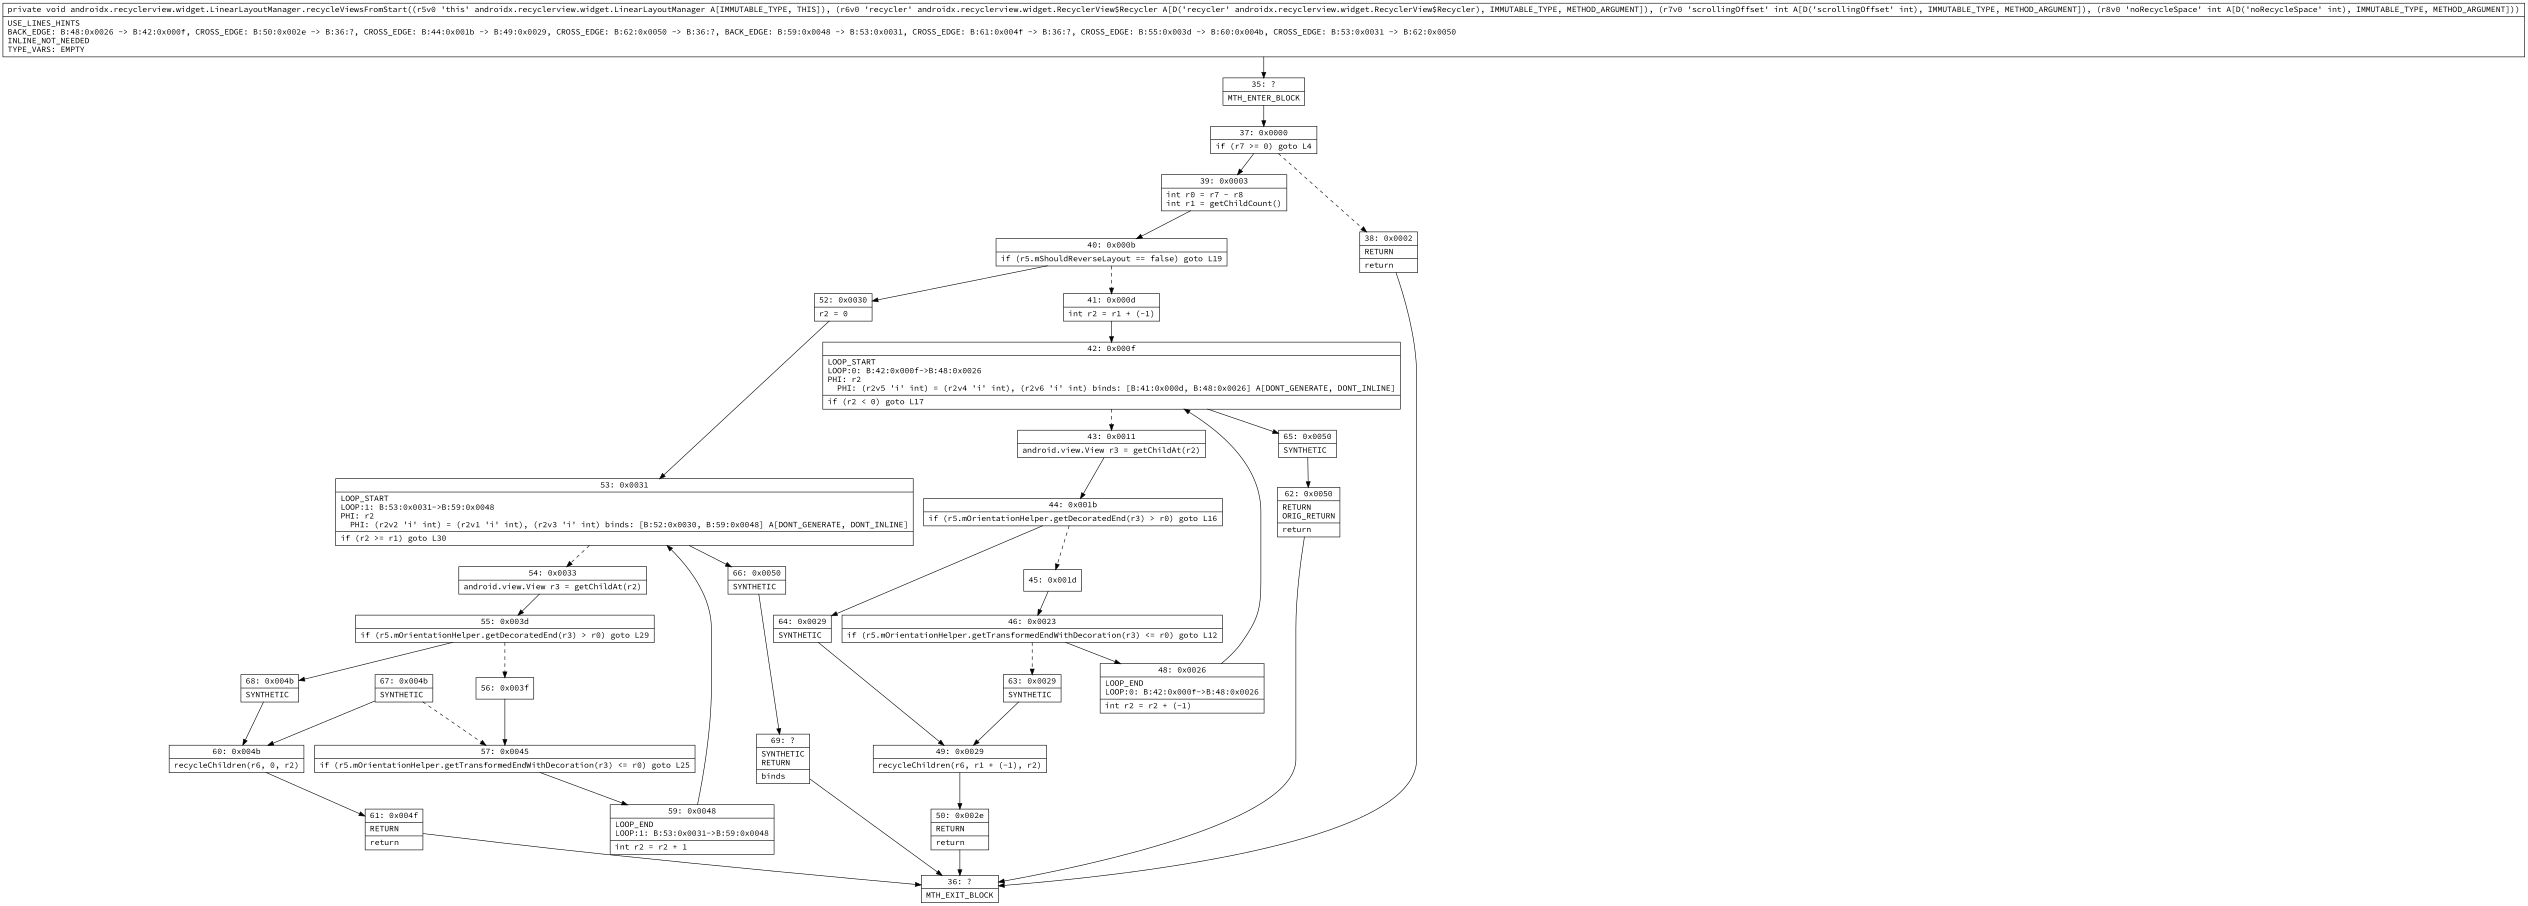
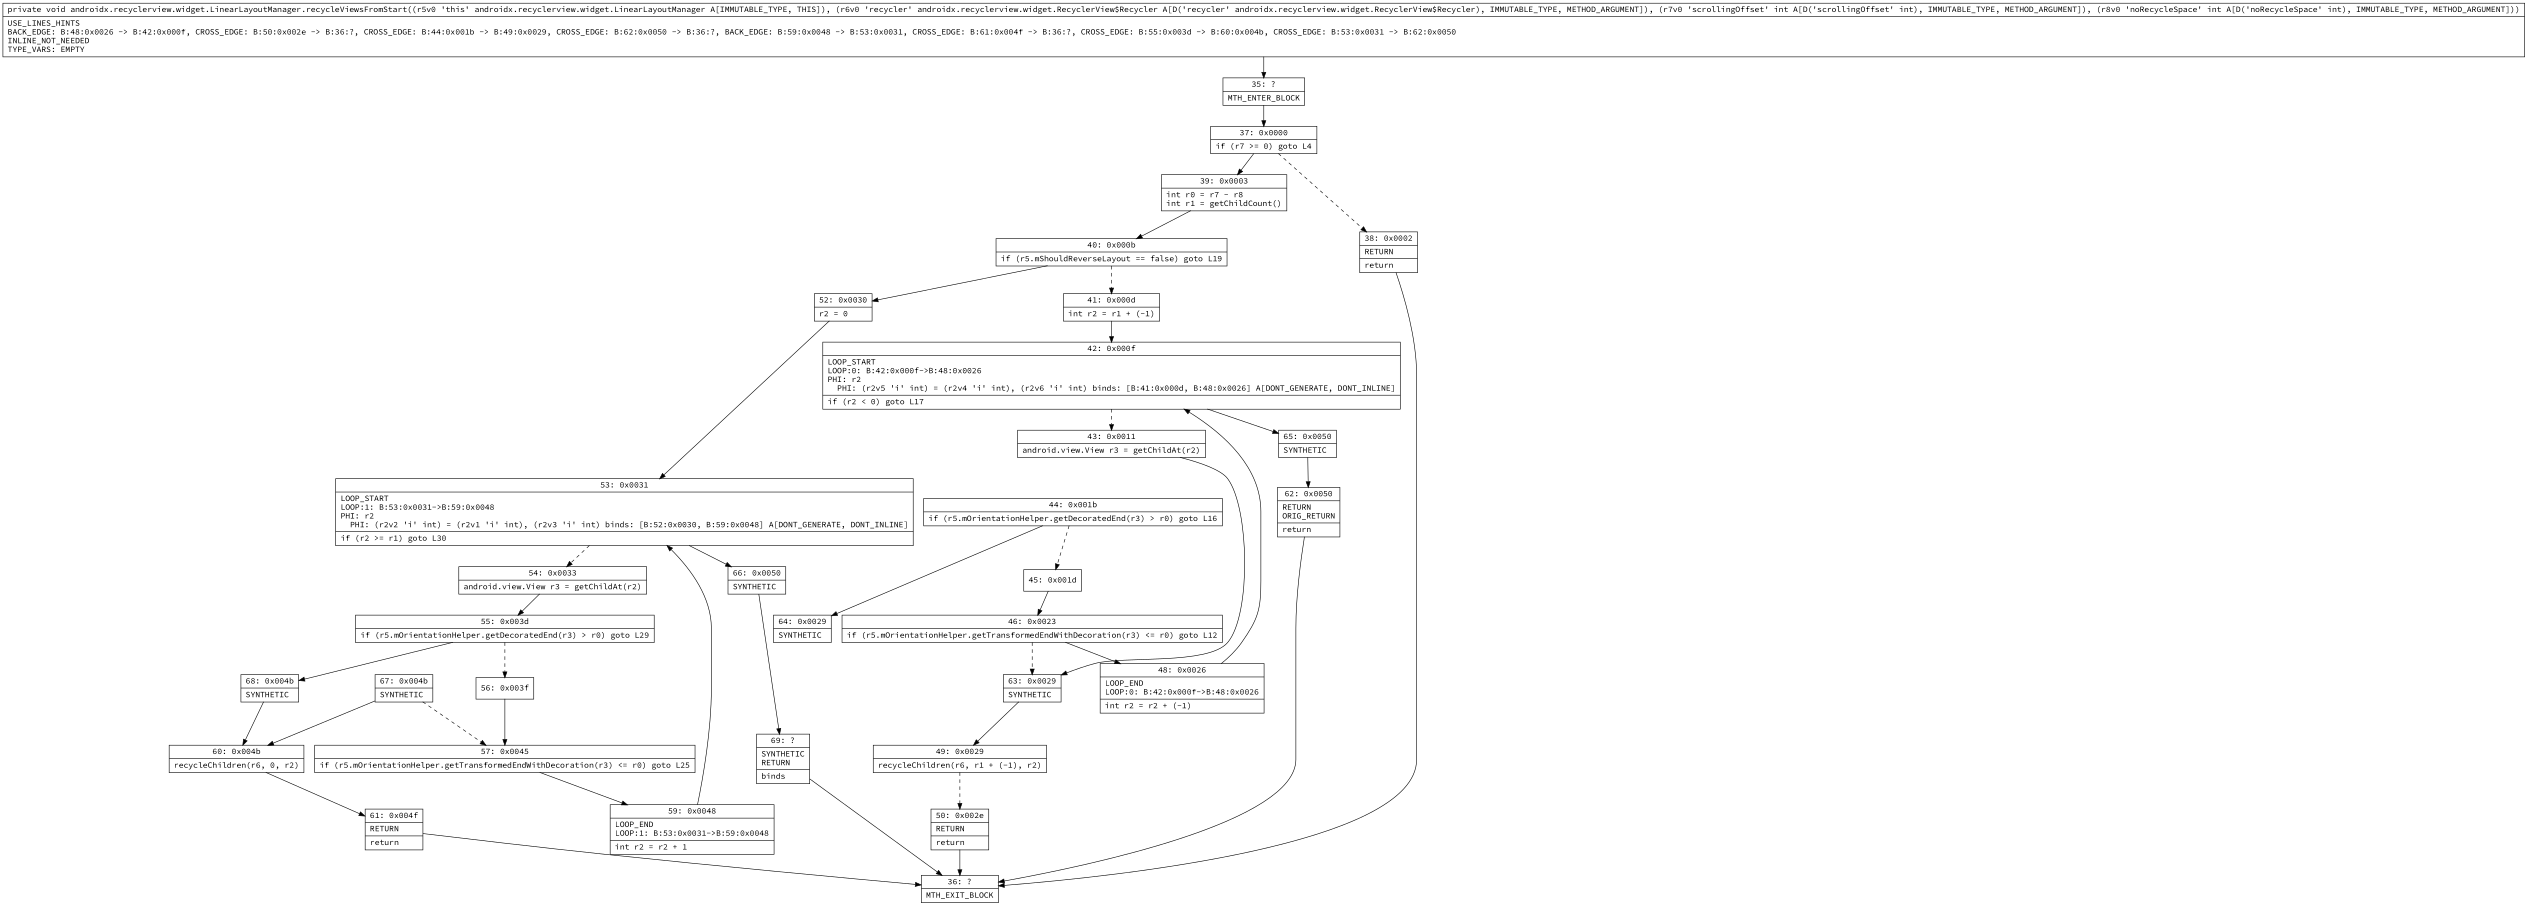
edge "43: 0x0011" -> "44: 0x001b": now "43: 0x0011" -> "63: 0x0029"
edge "64: 0x0029" -> "49: 0x0029": removed
edge "49: 0x0029" -> "50: 0x002e": style solid -> dashed
